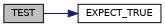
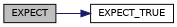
node "TEST": label "TEST" -> "EXPECT"
